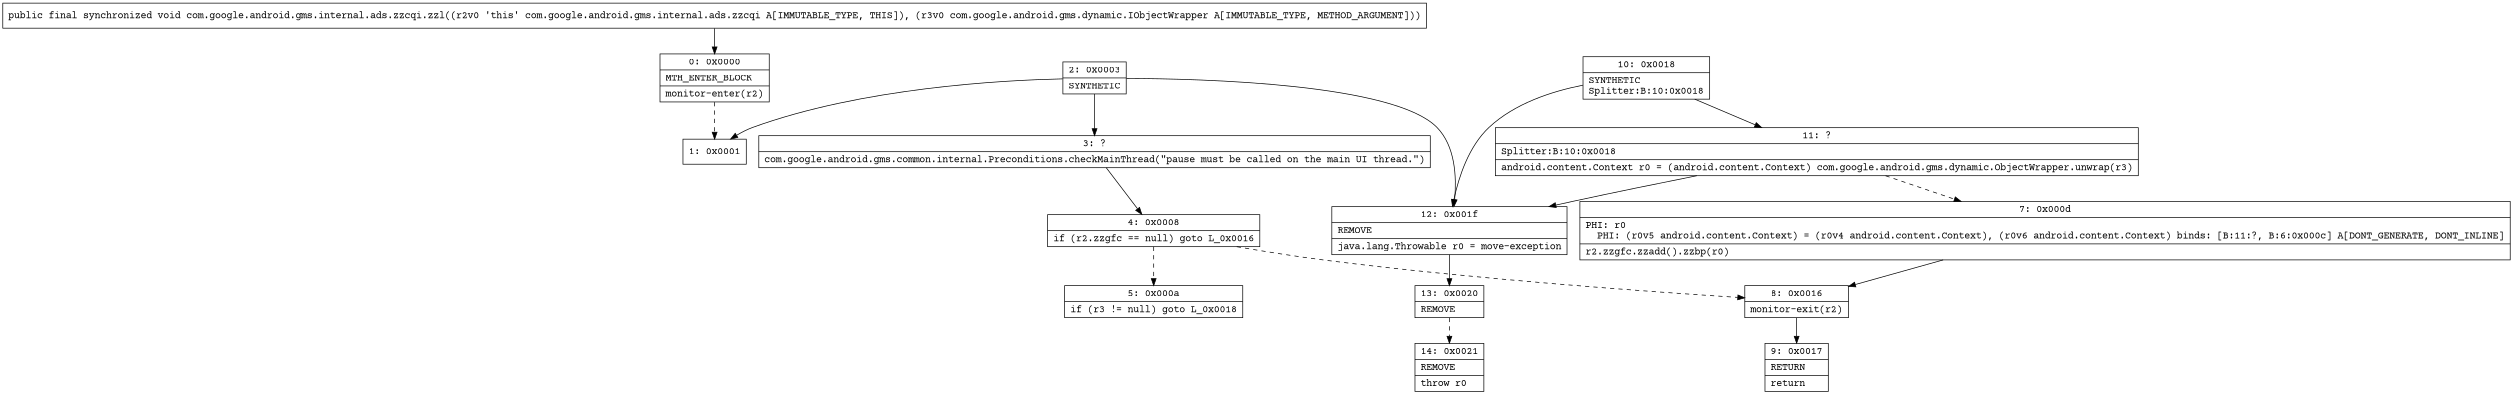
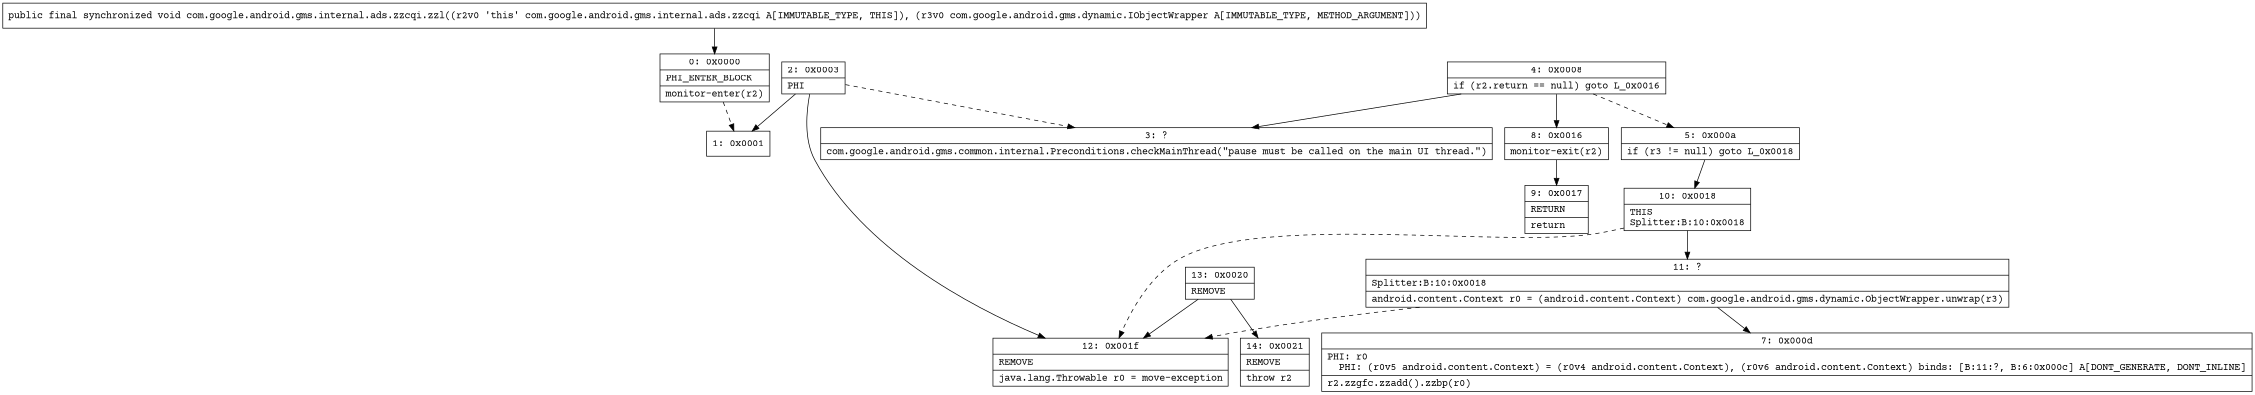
node "0: 0x0000": text "MTH_ENTER_BLOCK" -> "PHI_ENTER_BLOCK"
node "10: 0x0018": text "SYNTHETIC" -> "THIS"
node "2: 0x0003": text "SYNTHETIC" -> "PHI"
edge "2: 0x0003" -> "3: ?": style solid -> dashed
edge "10: 0x0018" -> "12: 0x001f": style solid -> dashed
edge "5: 0x000a" -> "10: 0x0018": added
edge "11: ?" -> "7: 0x000d": style dashed -> solid
edge "3: ?" -> "4: 0x0008": reversed
edge "11: ?" -> "12: 0x001f": style solid -> dashed
node "4: 0x0008": text "if (r2.zzgfc == null) goto L_0x0016" -> "if (r2.return == null) goto L_0x0016"
edge "12: 0x001f" -> "13: 0x0020": reversed
edge "7: 0x000d" -> "8: 0x0016": removed
edge "4: 0x0008" -> "8: 0x0016": style dashed -> solid
edge "13: 0x0020" -> "14: 0x0021": style dashed -> solid
node "14: 0x0021": text "throw r0" -> "throw r2"
